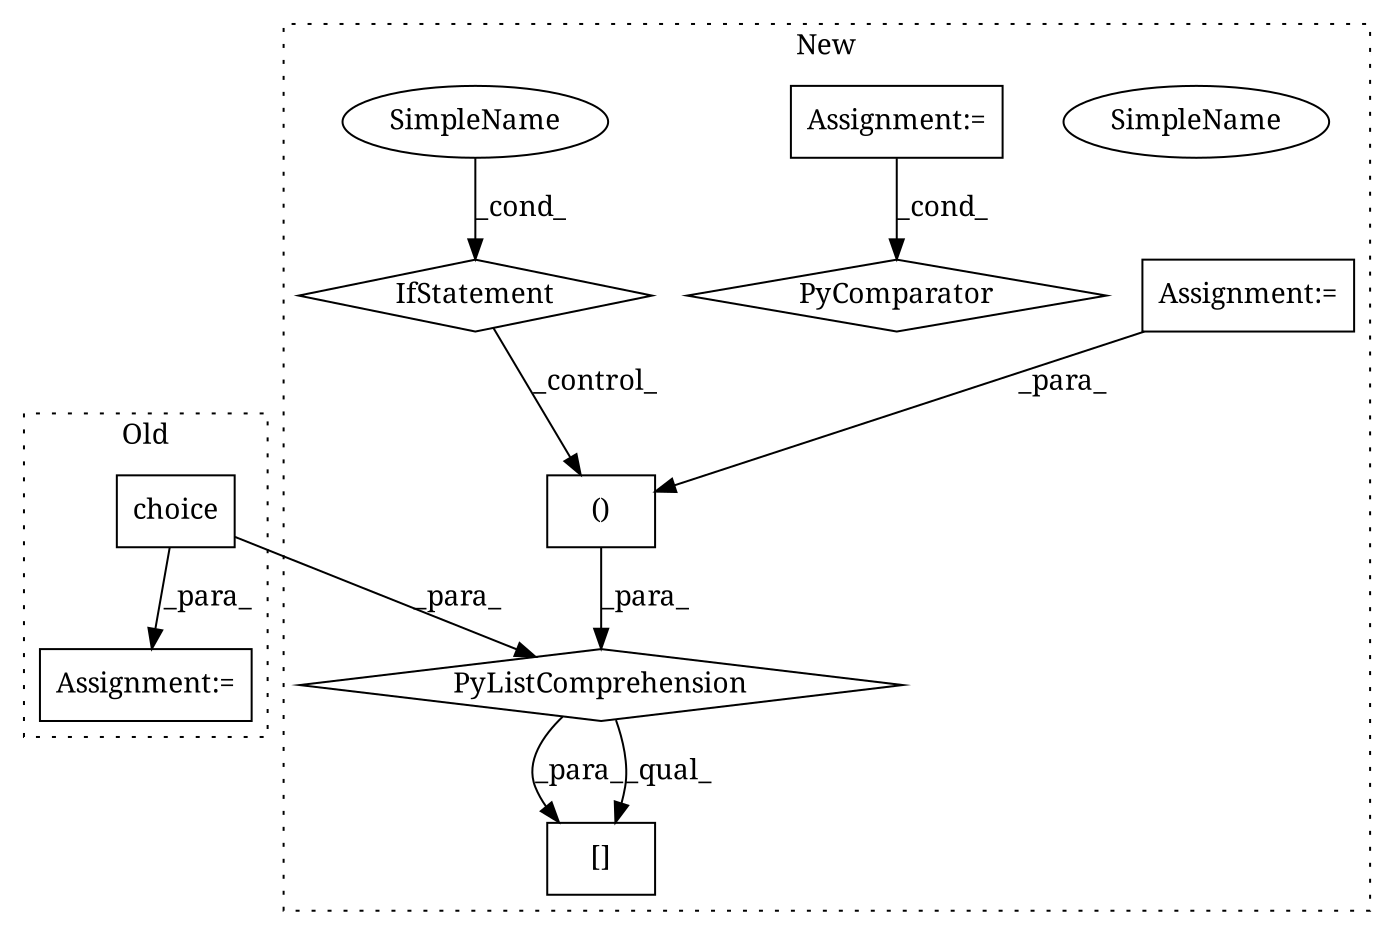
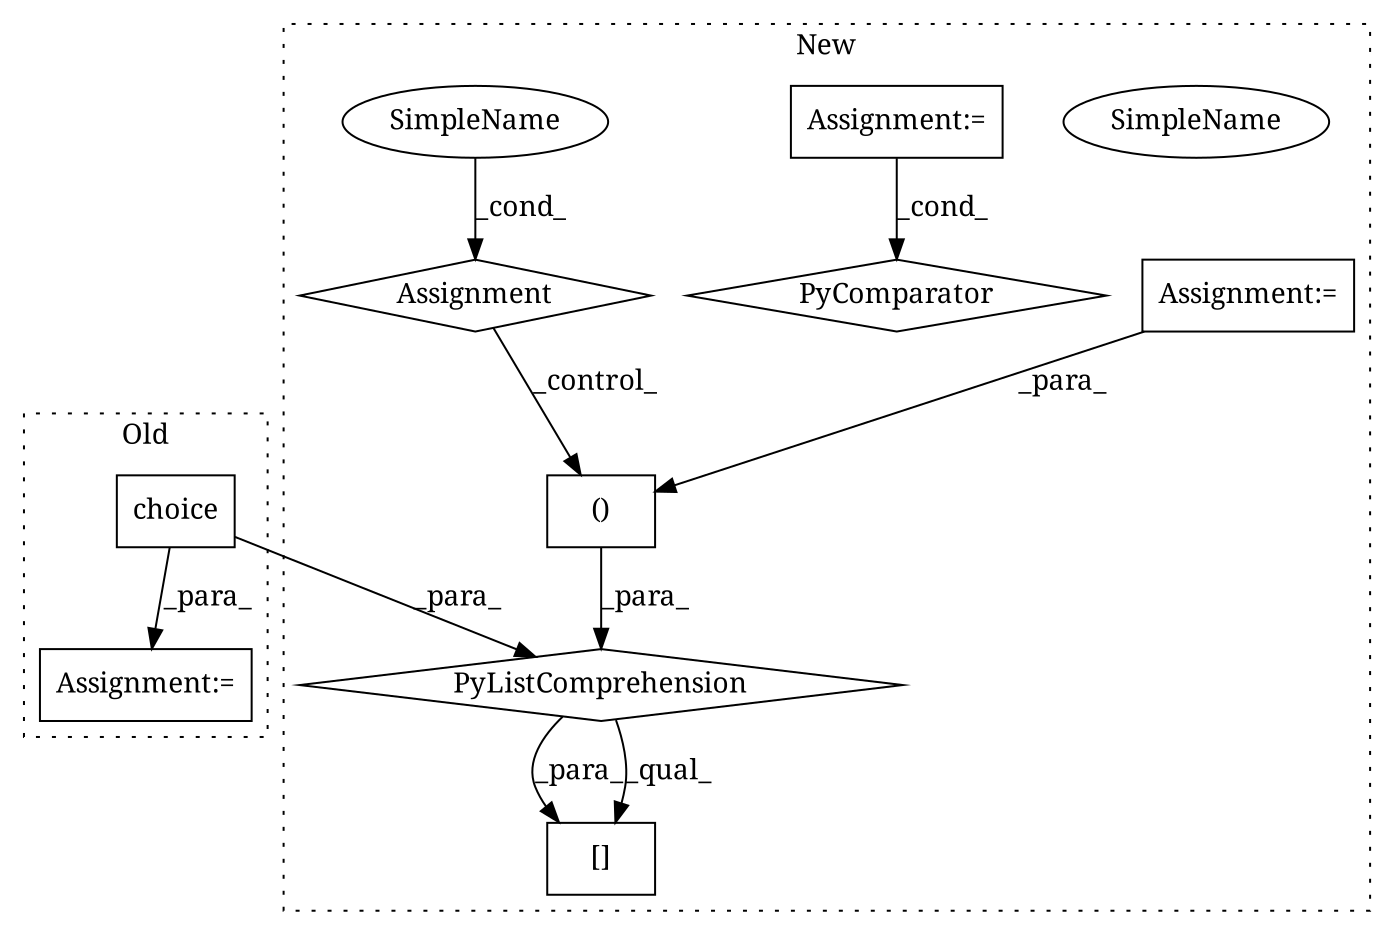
node "IfStatement": label "IfStatement" -> "Assignment"
